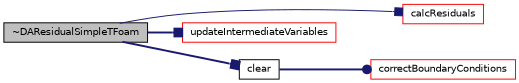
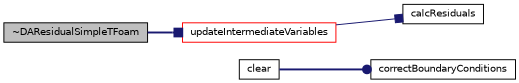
edge "~DAResidualSimpleTFoam" -> "calcResiduals": now "updateIntermediateVariables" -> "calcResiduals"
node "calcResiduals": color red -> black
edge "~DAResidualSimpleTFoam" -> "clear": removed
node "correctBoundaryConditions": color red -> black
